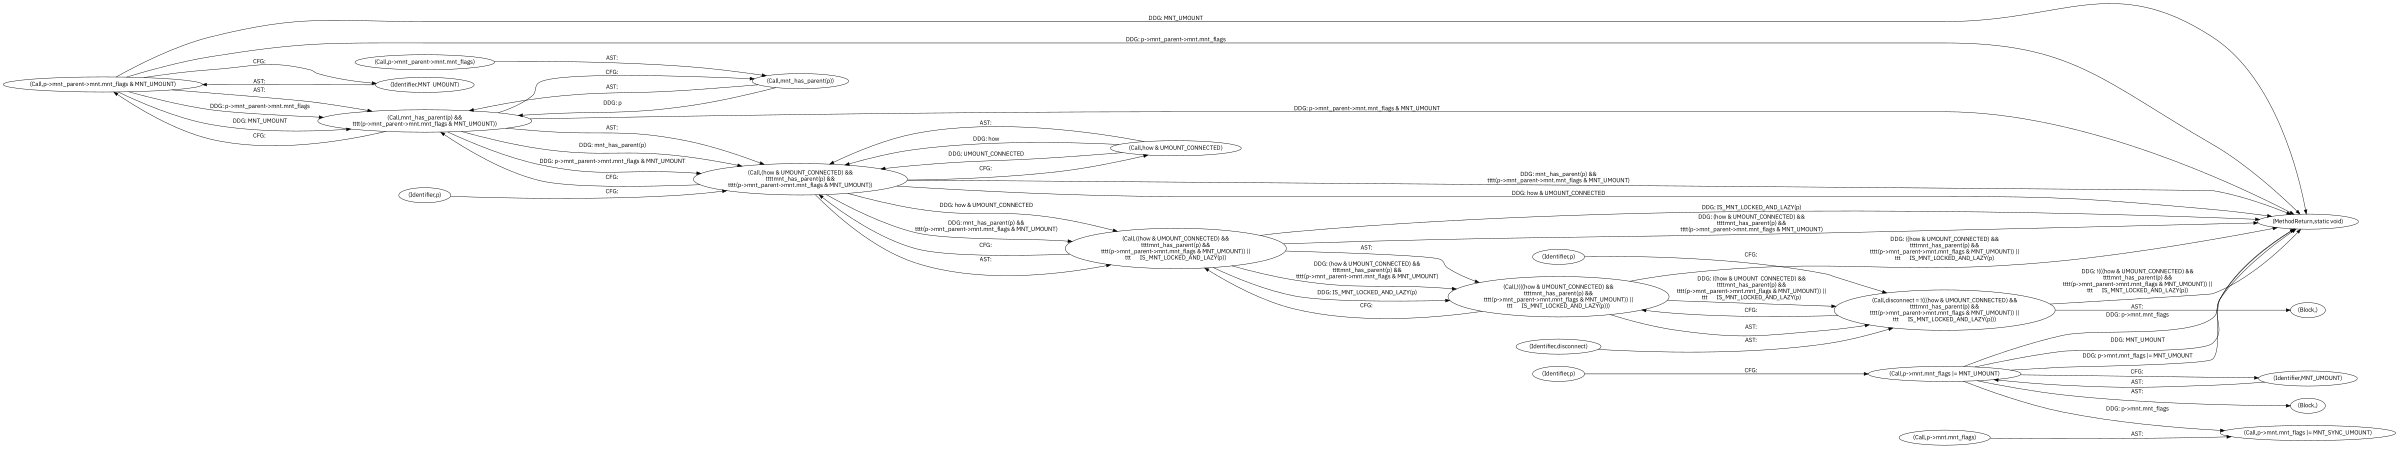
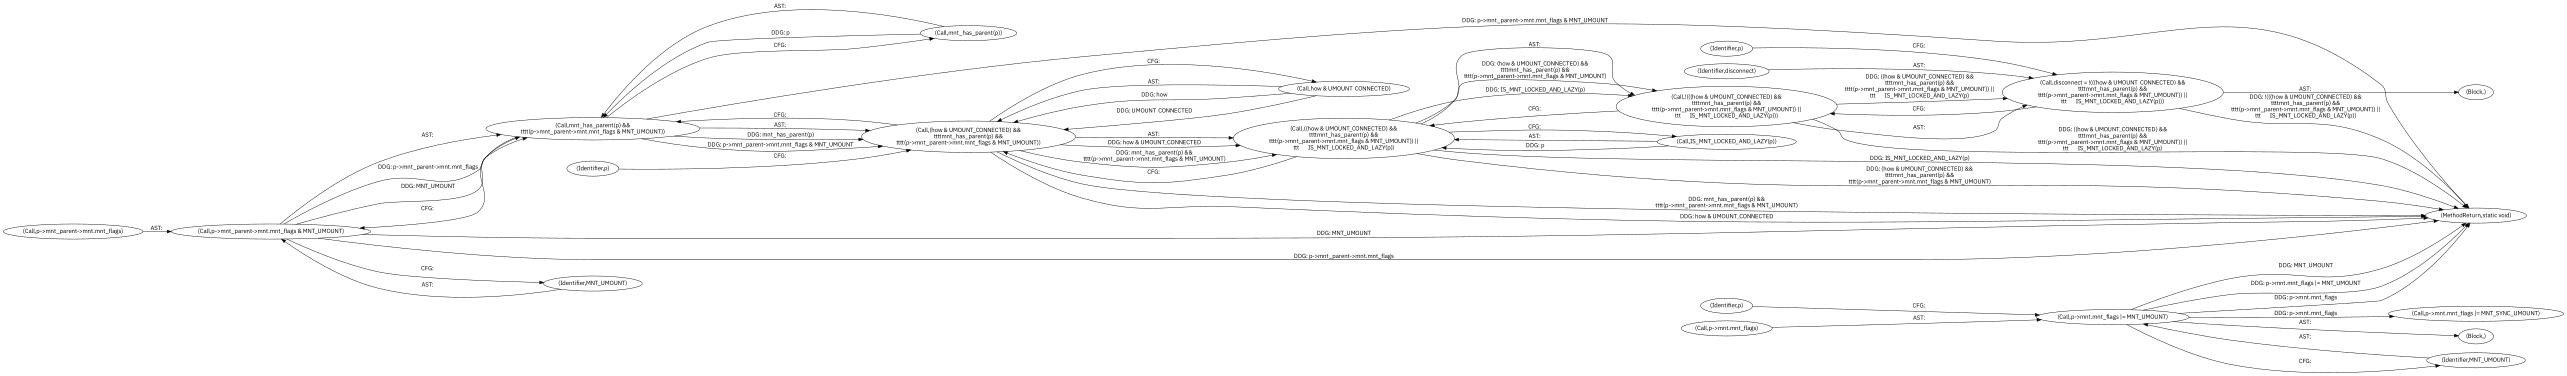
edge "(Call,p->mnt_parent->mnt.mnt_flags)" -> "(Call,mnt_has_parent(p))": now "(Call,p->mnt_parent->mnt.mnt_flags)" -> "(Call,p->mnt_parent->mnt.mnt_flags & MNT_UMOUNT)"
node "(Call,IS_MNT_LOCKED_AND_LAZY(p))": added
edge "(Call,p->mnt.mnt_flags)" -> "(Call,p->mnt.mnt_flags |= MNT_SYNC_UMOUNT)": now "(Call,p->mnt.mnt_flags)" -> "(Call,p->mnt.mnt_flags |= MNT_UMOUNT)"
